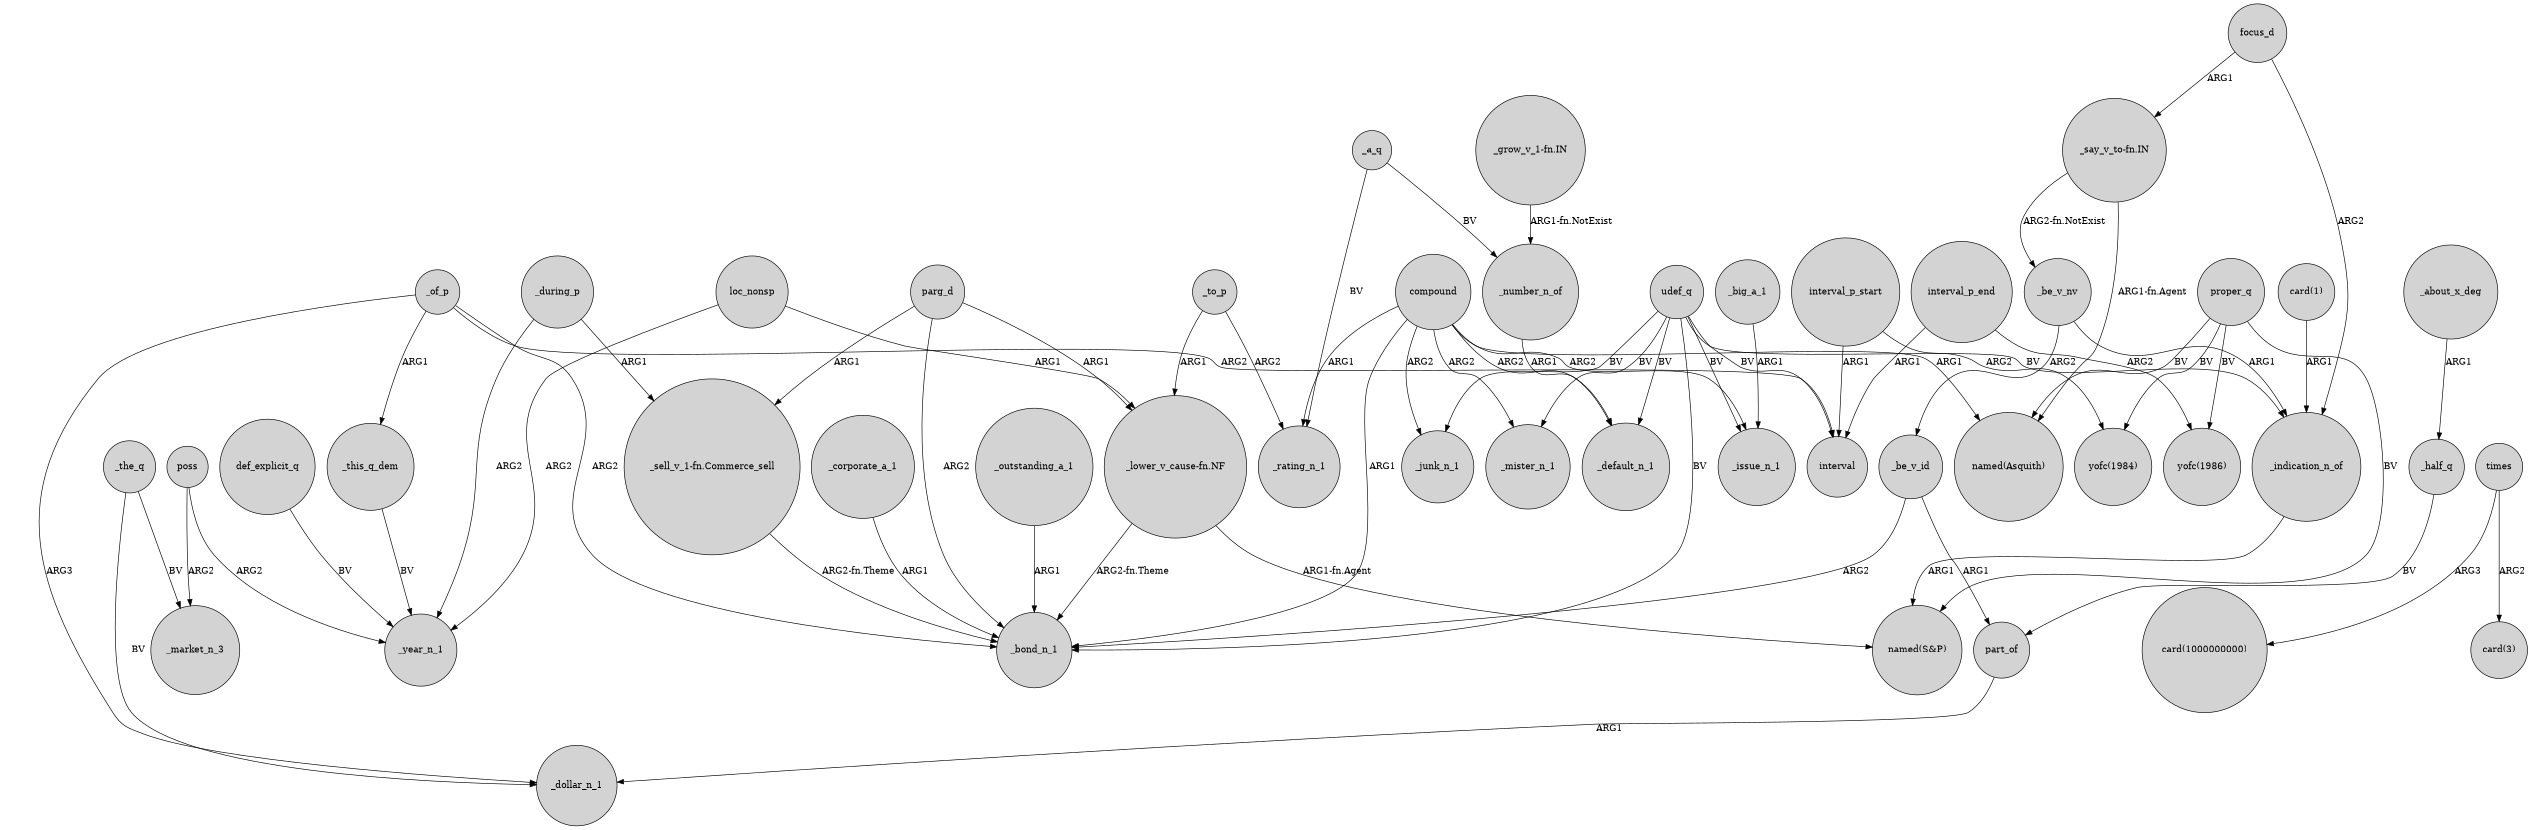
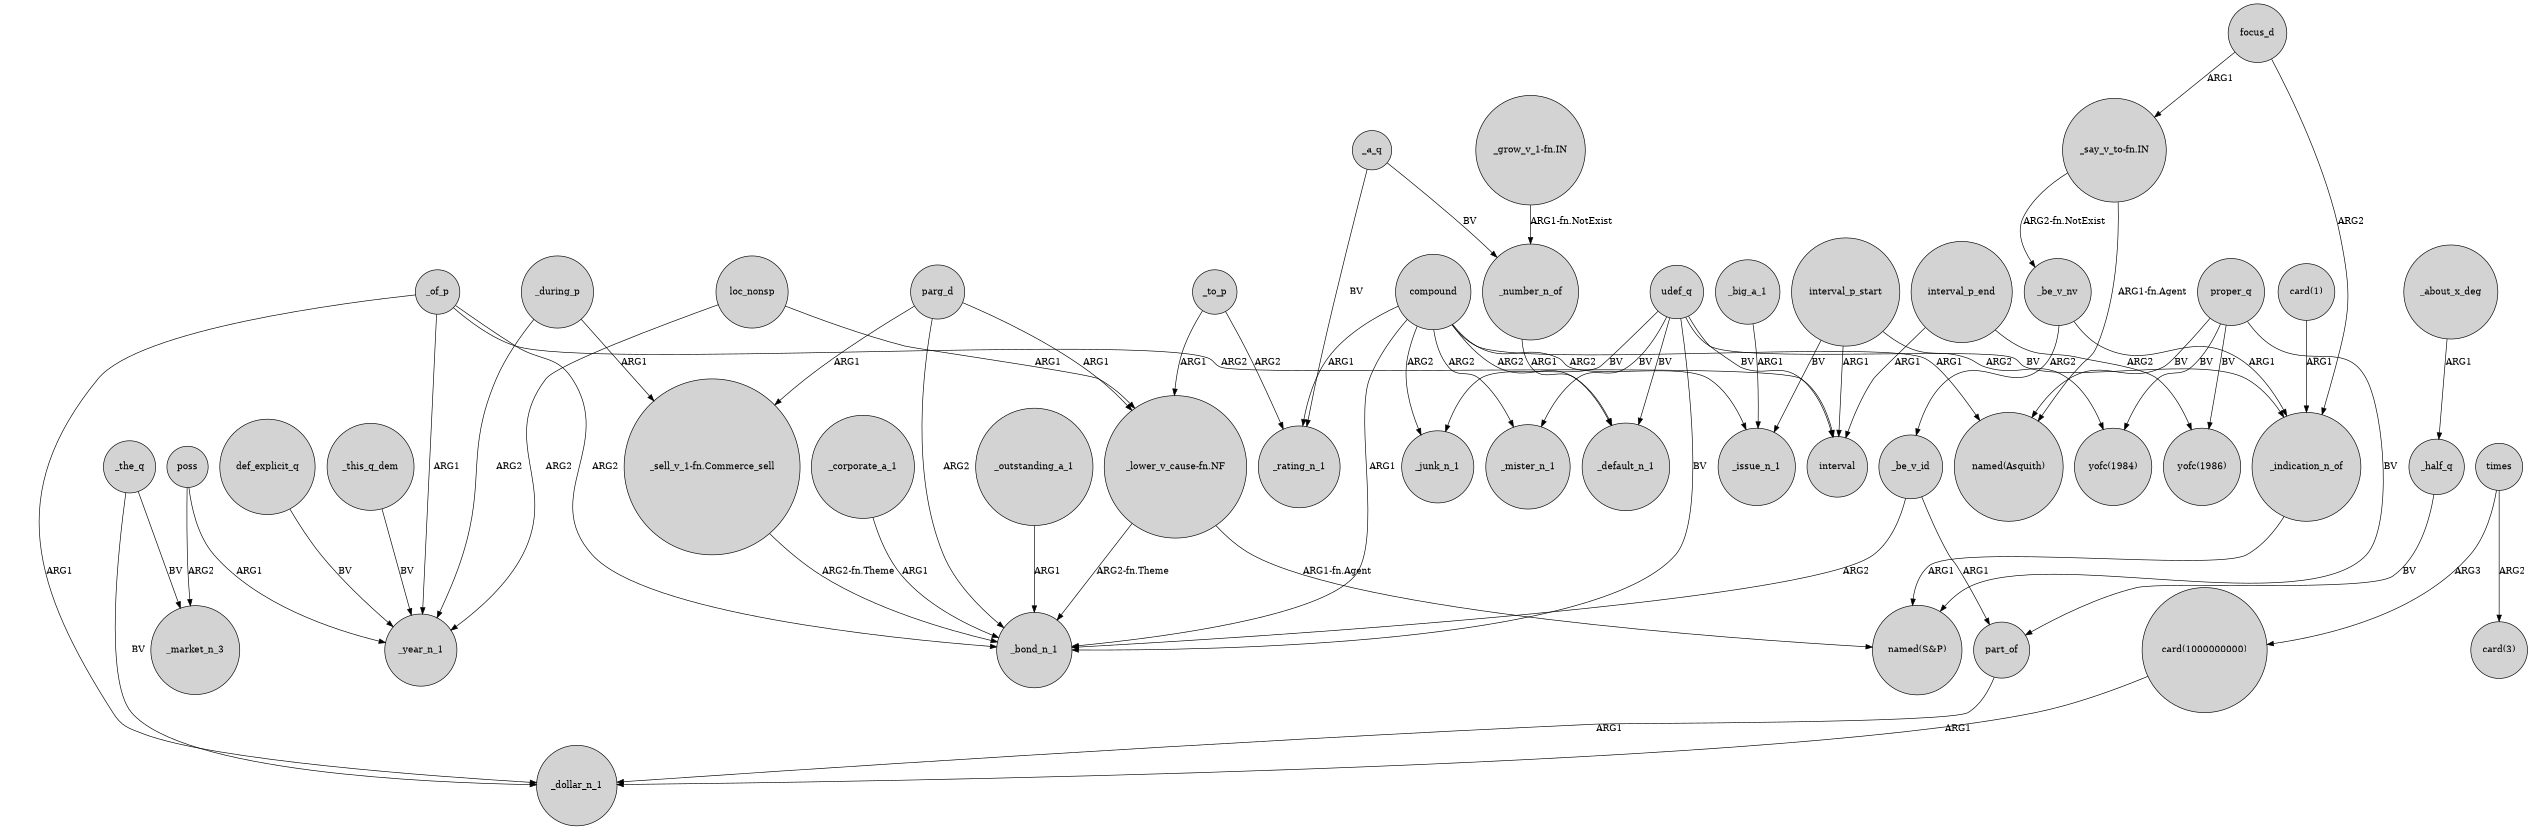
edge "_of_p" -> "_this_q_dem": now "_of_p" -> "_year_n_1"
edge "udef_q" -> "_issue_n_1": now "interval_p_start" -> "_issue_n_1"
edge "_of_p" -> "_dollar_n_1": label "ARG3" -> "ARG1"
edge "poss" -> "_year_n_1": label "ARG2" -> "ARG1"
edge "card(1000000000)" -> "_dollar_n_1": added, label "ARG1"
